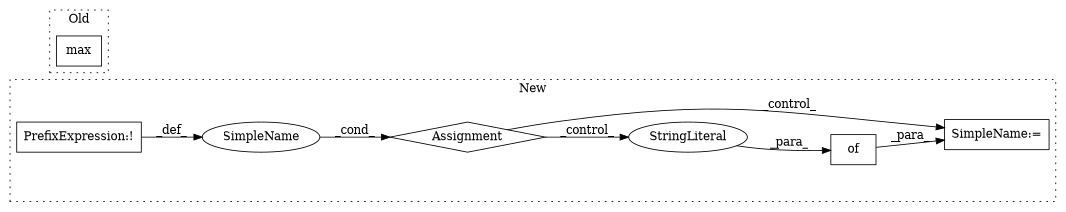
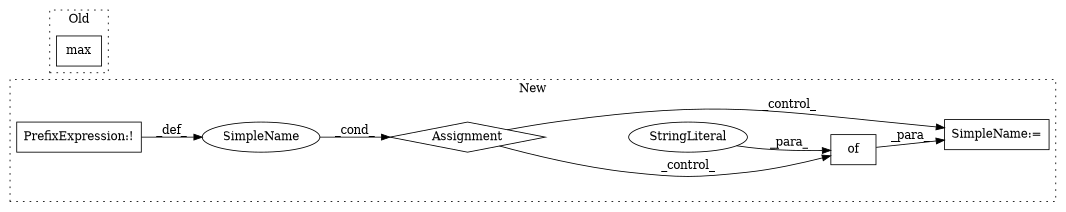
edge "Assignment" -> "StringLiteral": now "Assignment" -> "of"
